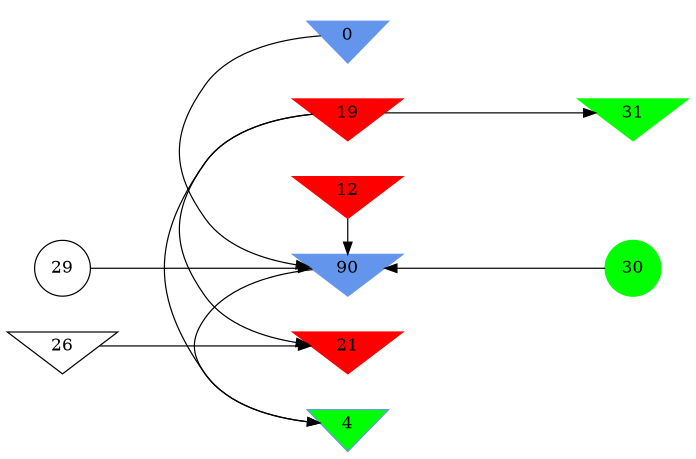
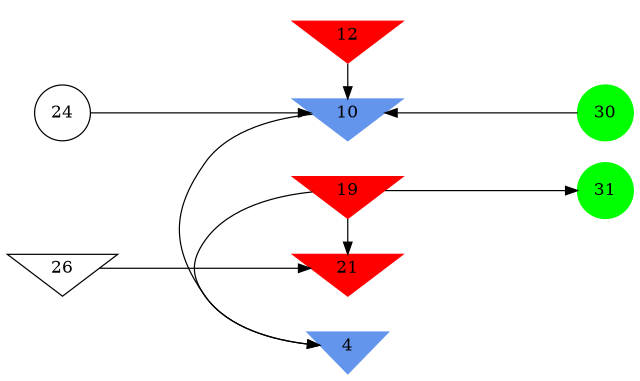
node "0": removed
node "31": shape invtriangle -> circle
node "29": label "29" -> "24"
node "90": label "90" -> "10"
node "4": fillcolor green -> cornflowerblue
